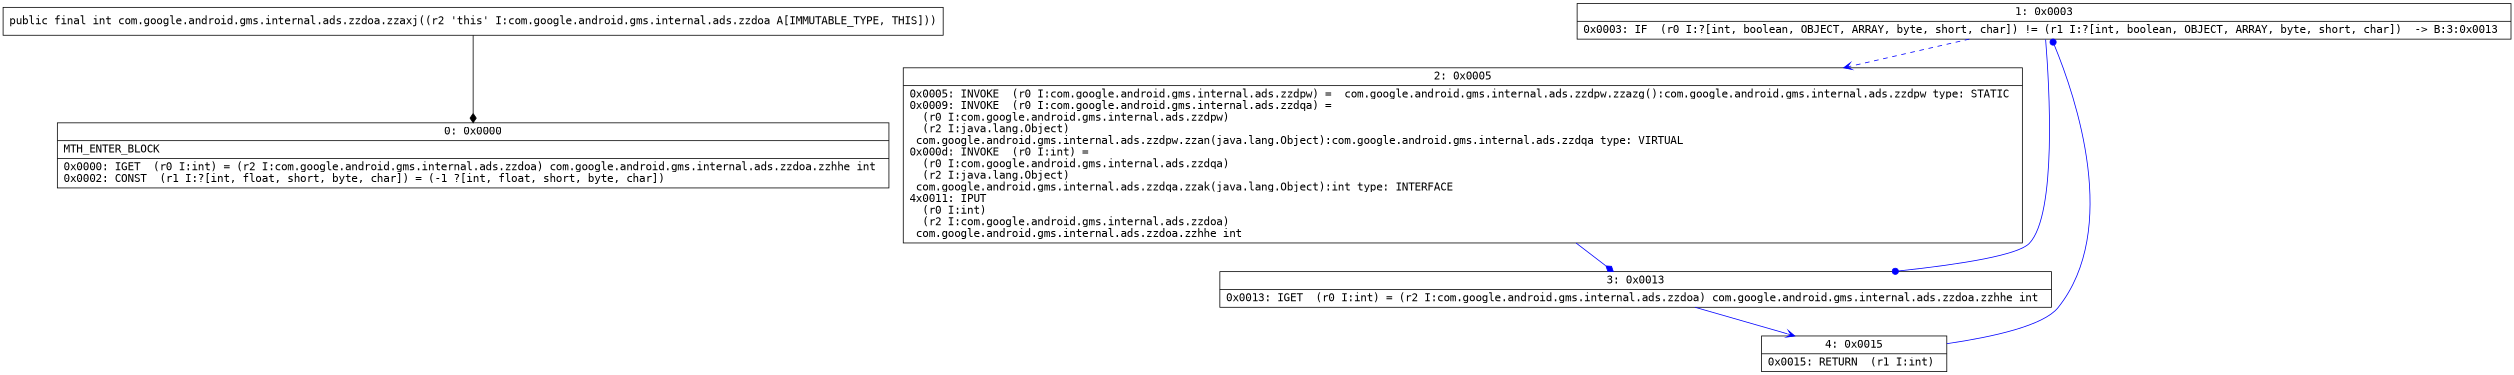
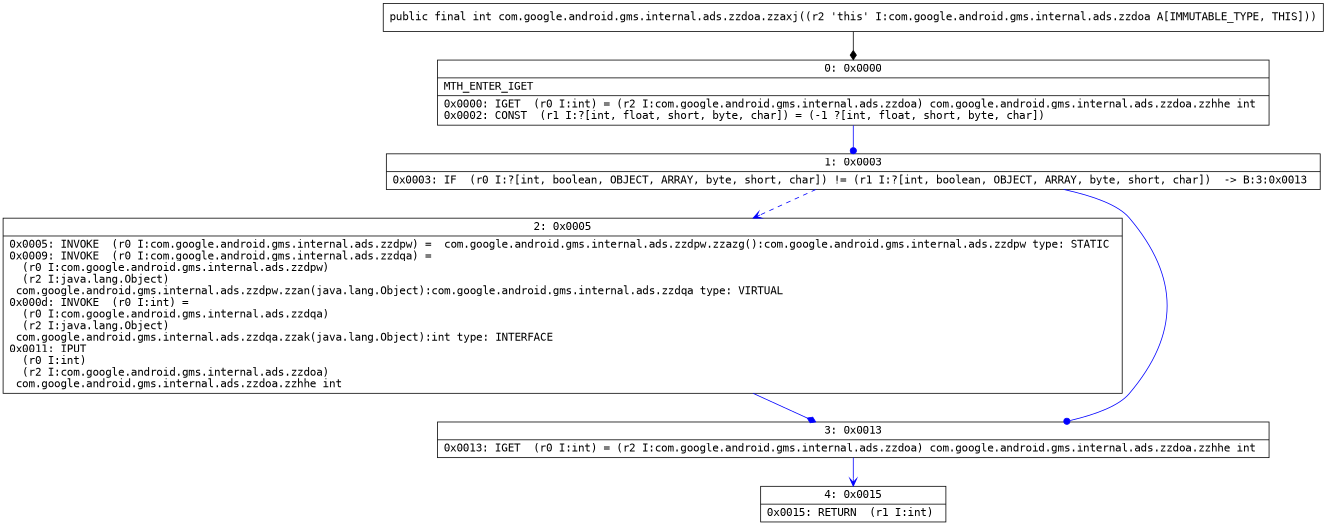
node "0: 0x0000": text "MTH_ENTER_BLOCK" -> "MTH_ENTER_IGET"
node "2: 0x0005": text "4x0011: IPUT" -> "0x0011: IPUT"
edge "4: 0x0015" -> "1: 0x0003": now "0: 0x0000" -> "1: 0x0003"
